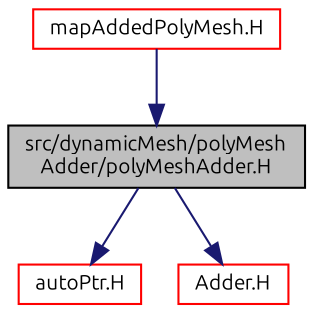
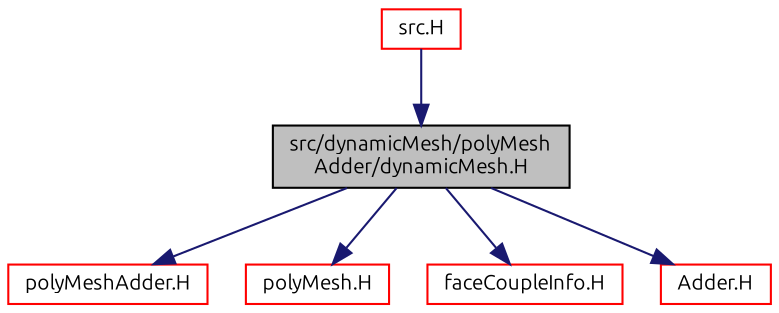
node "mapAddedPolyMesh.H": label "mapAddedPolyMesh.H" -> "src.H"
node "src/dynamicMesh/polyMesh Adder/polyMeshAdder.H": label "src/dynamicMesh/polyMesh Adder/polyMeshAdder.H" -> "src/dynamicMesh/polyMesh Adder/dynamicMesh.H"
node "autoPtr.H": label "autoPtr.H" -> "polyMeshAdder.H"
node "polyMesh.H": added
node "faceCoupleInfo.H": added
